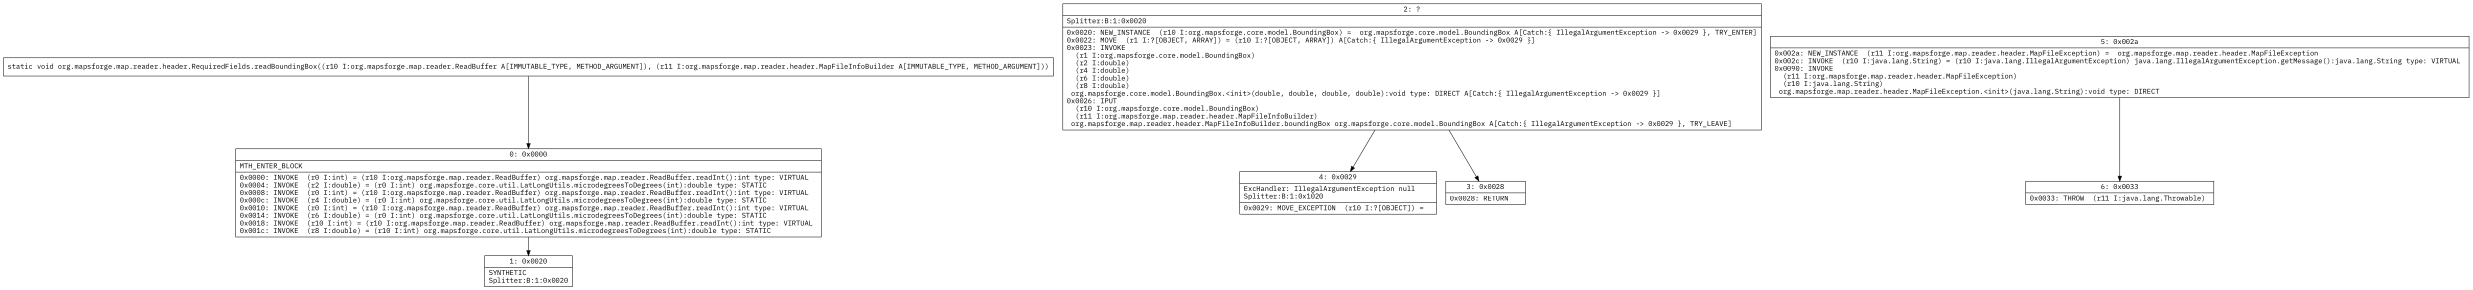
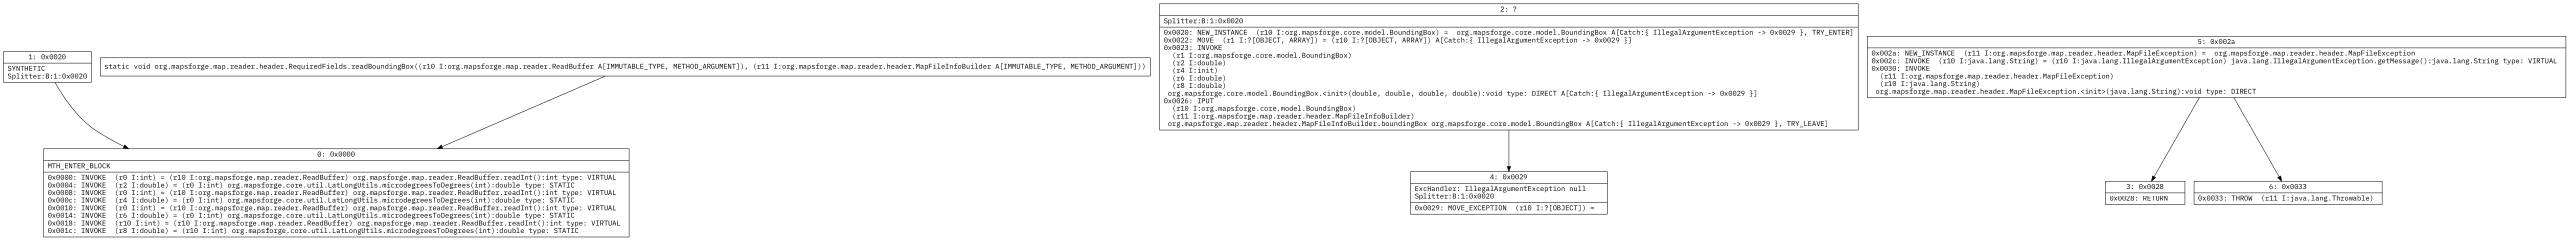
node "5: 0x002a": text "0x0090: INVOKE" -> "0x0030: INVOKE"
node "2: ?": text "(r4 I:double)" -> "(r4 I:init)"
edge "2: ?" -> "3: 0x0028": now "5: 0x002a" -> "3: 0x0028"
node "4: 0x0029": text "Splitter:B:1:0x1020" -> "Splitter:B:1:0x0020"
edge "0: 0x0000" -> "1: 0x0020": reversed
